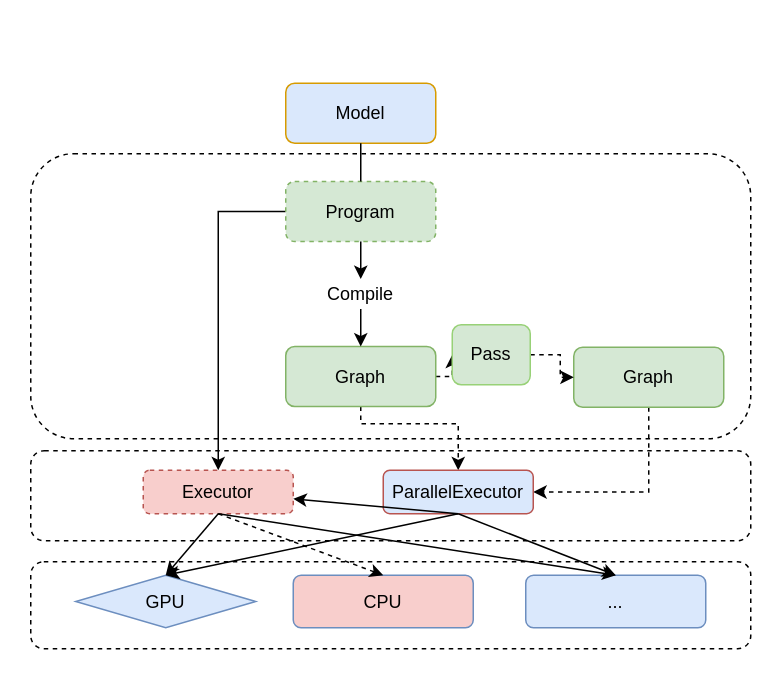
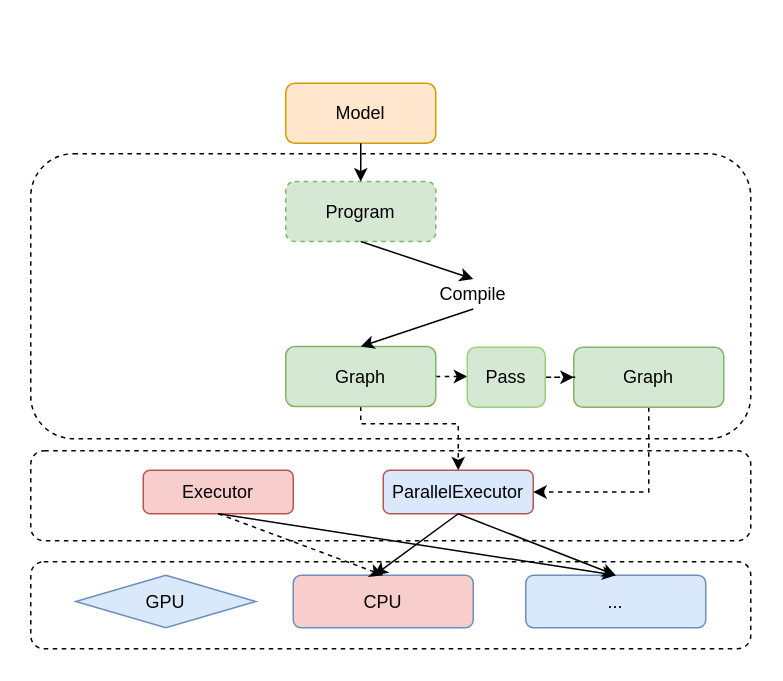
node "Model": fillcolor #dae8fc -> #ffe6cc
edge "Model" -- "Program": arrowhead none -> classic
node "Compile": moved (361, 294) -> (473, 294)
edge "Program" -> "Executor": removed
node "Pass": moved (491, 355) -> (506, 377)
node "Executor": style dashed -> solid
edge "ParallelExecutor" -> "Executor": now "ParallelExecutor" -> "CPU"
edge "Executor" -> "GPU": removed
edge "ParallelExecutor" -> "GPU": removed
